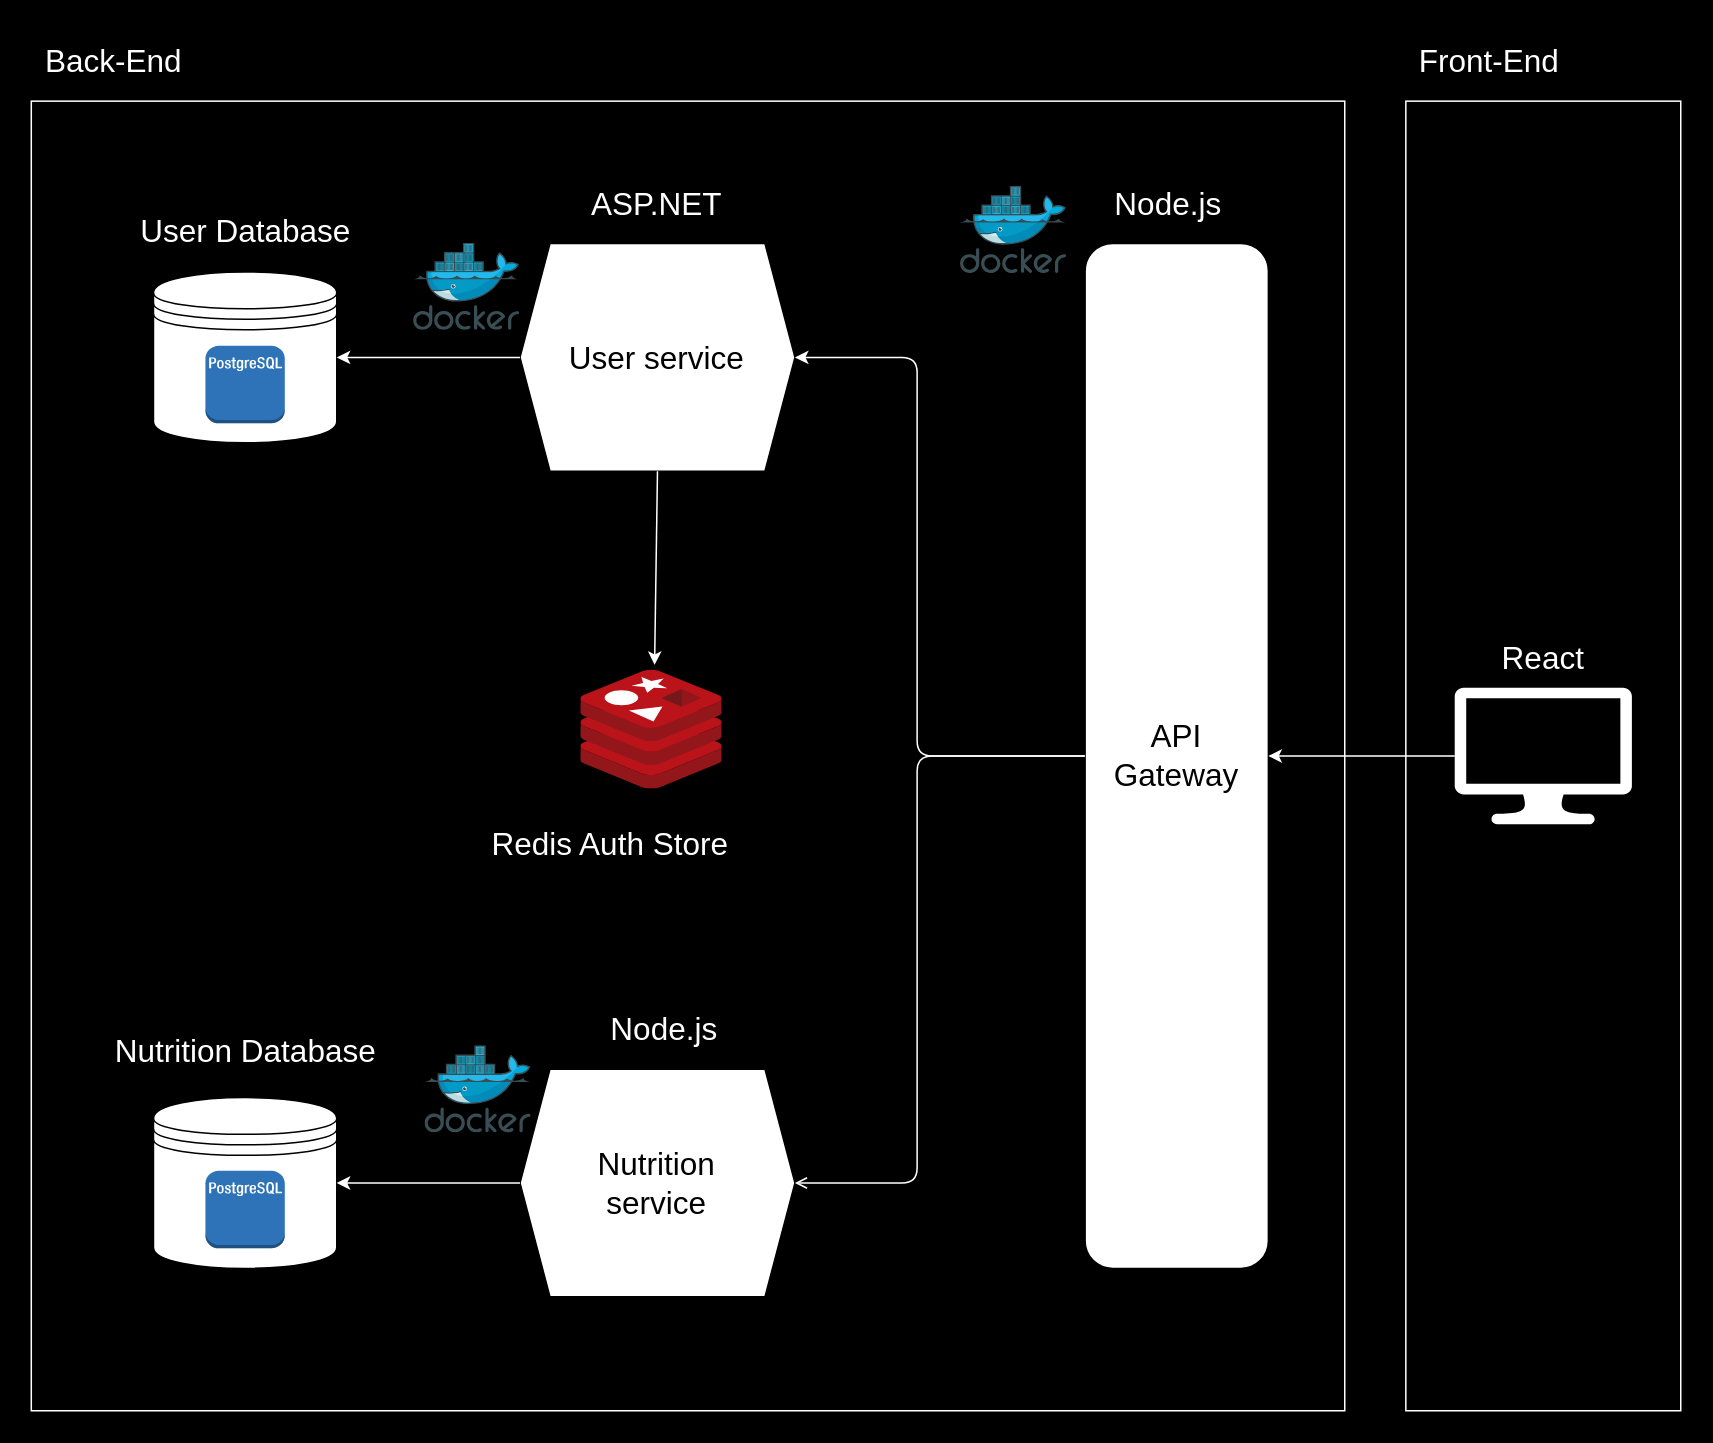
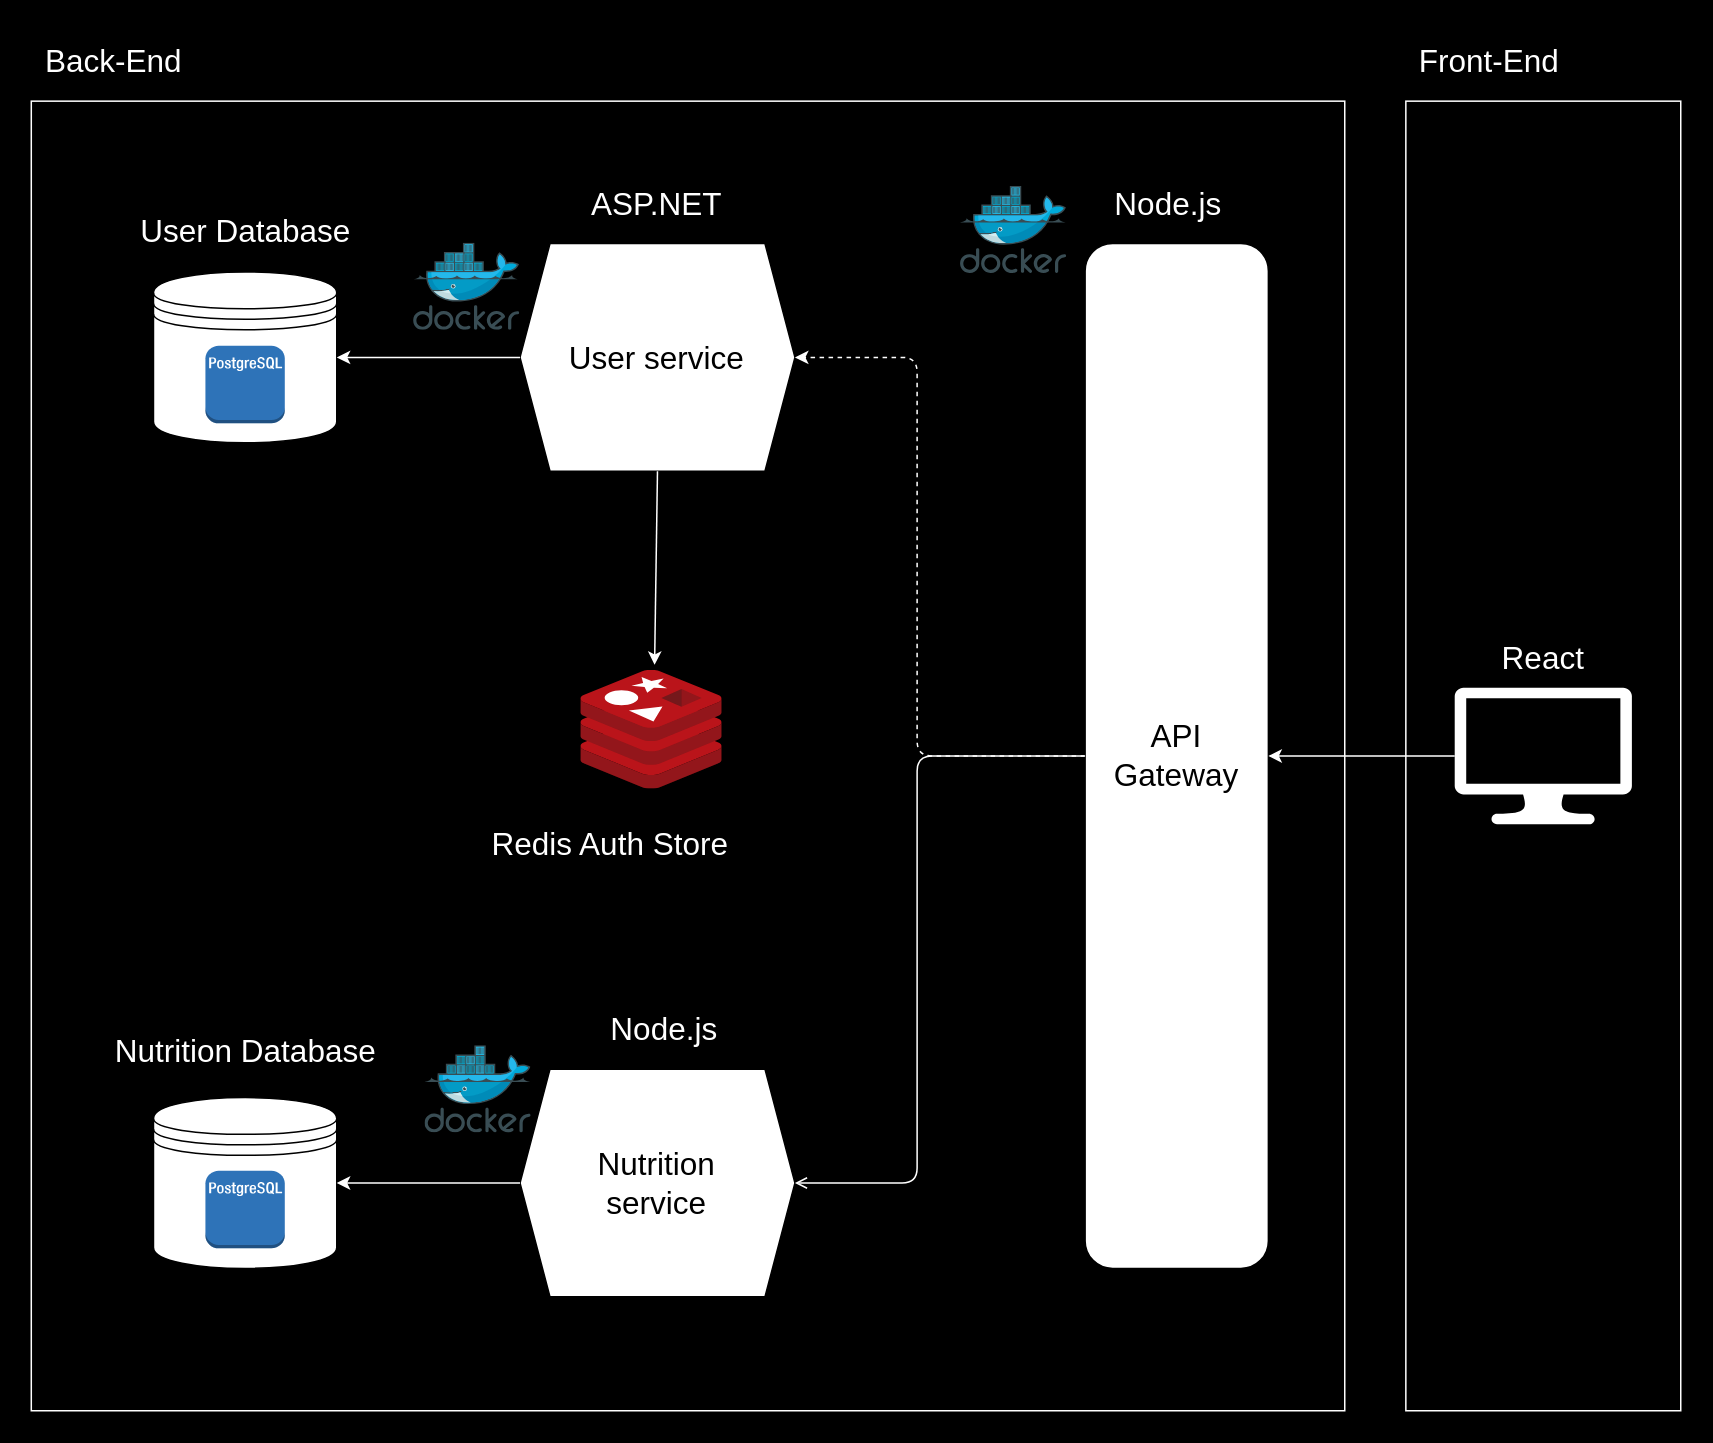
edge "API Gateway" -> "User service": style solid -> dashed
